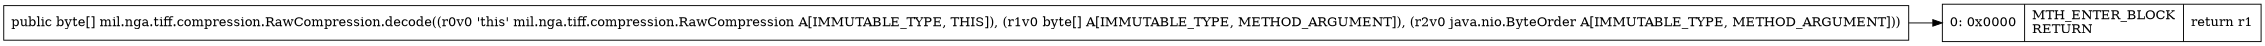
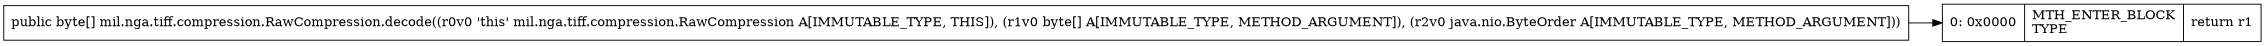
node "0: 0x0000": text "RETURN" -> "TYPE"
